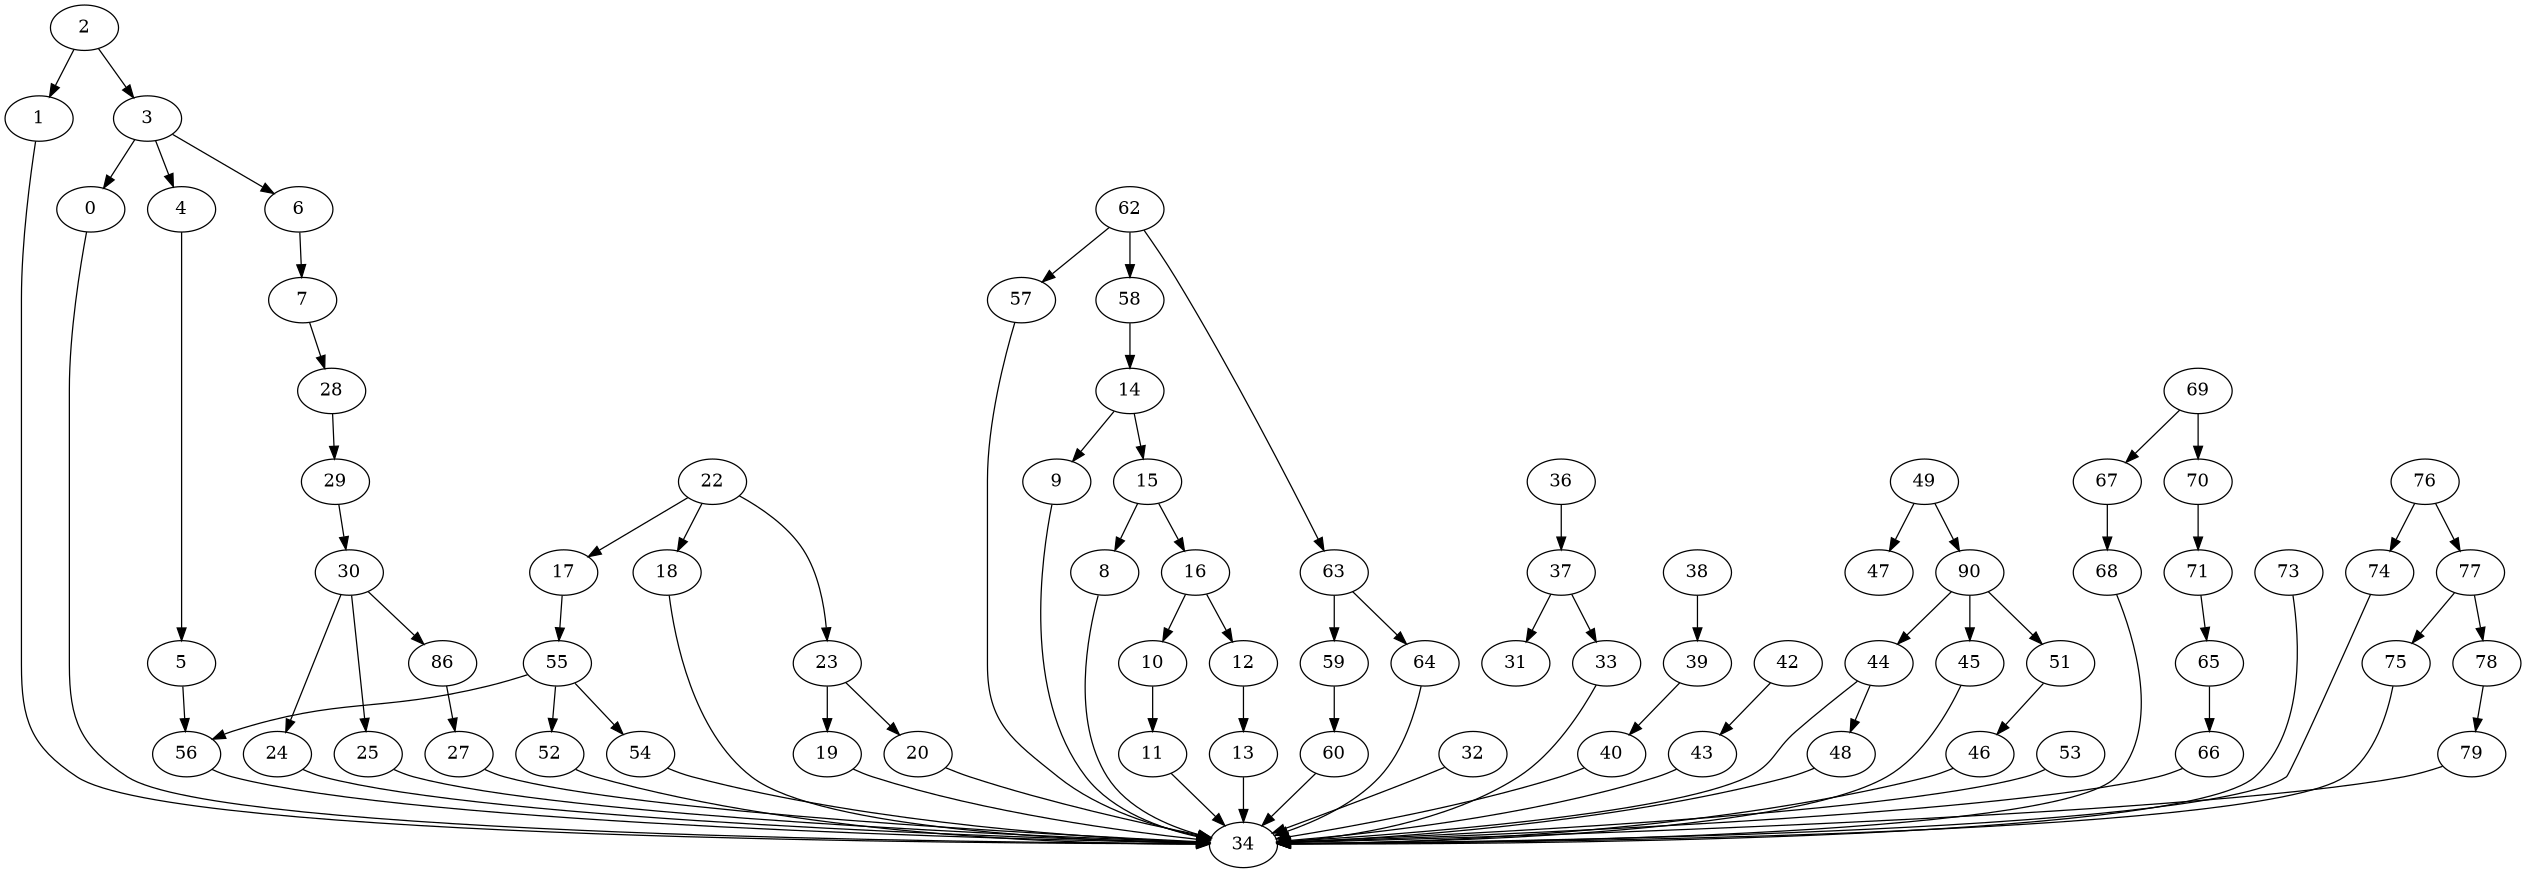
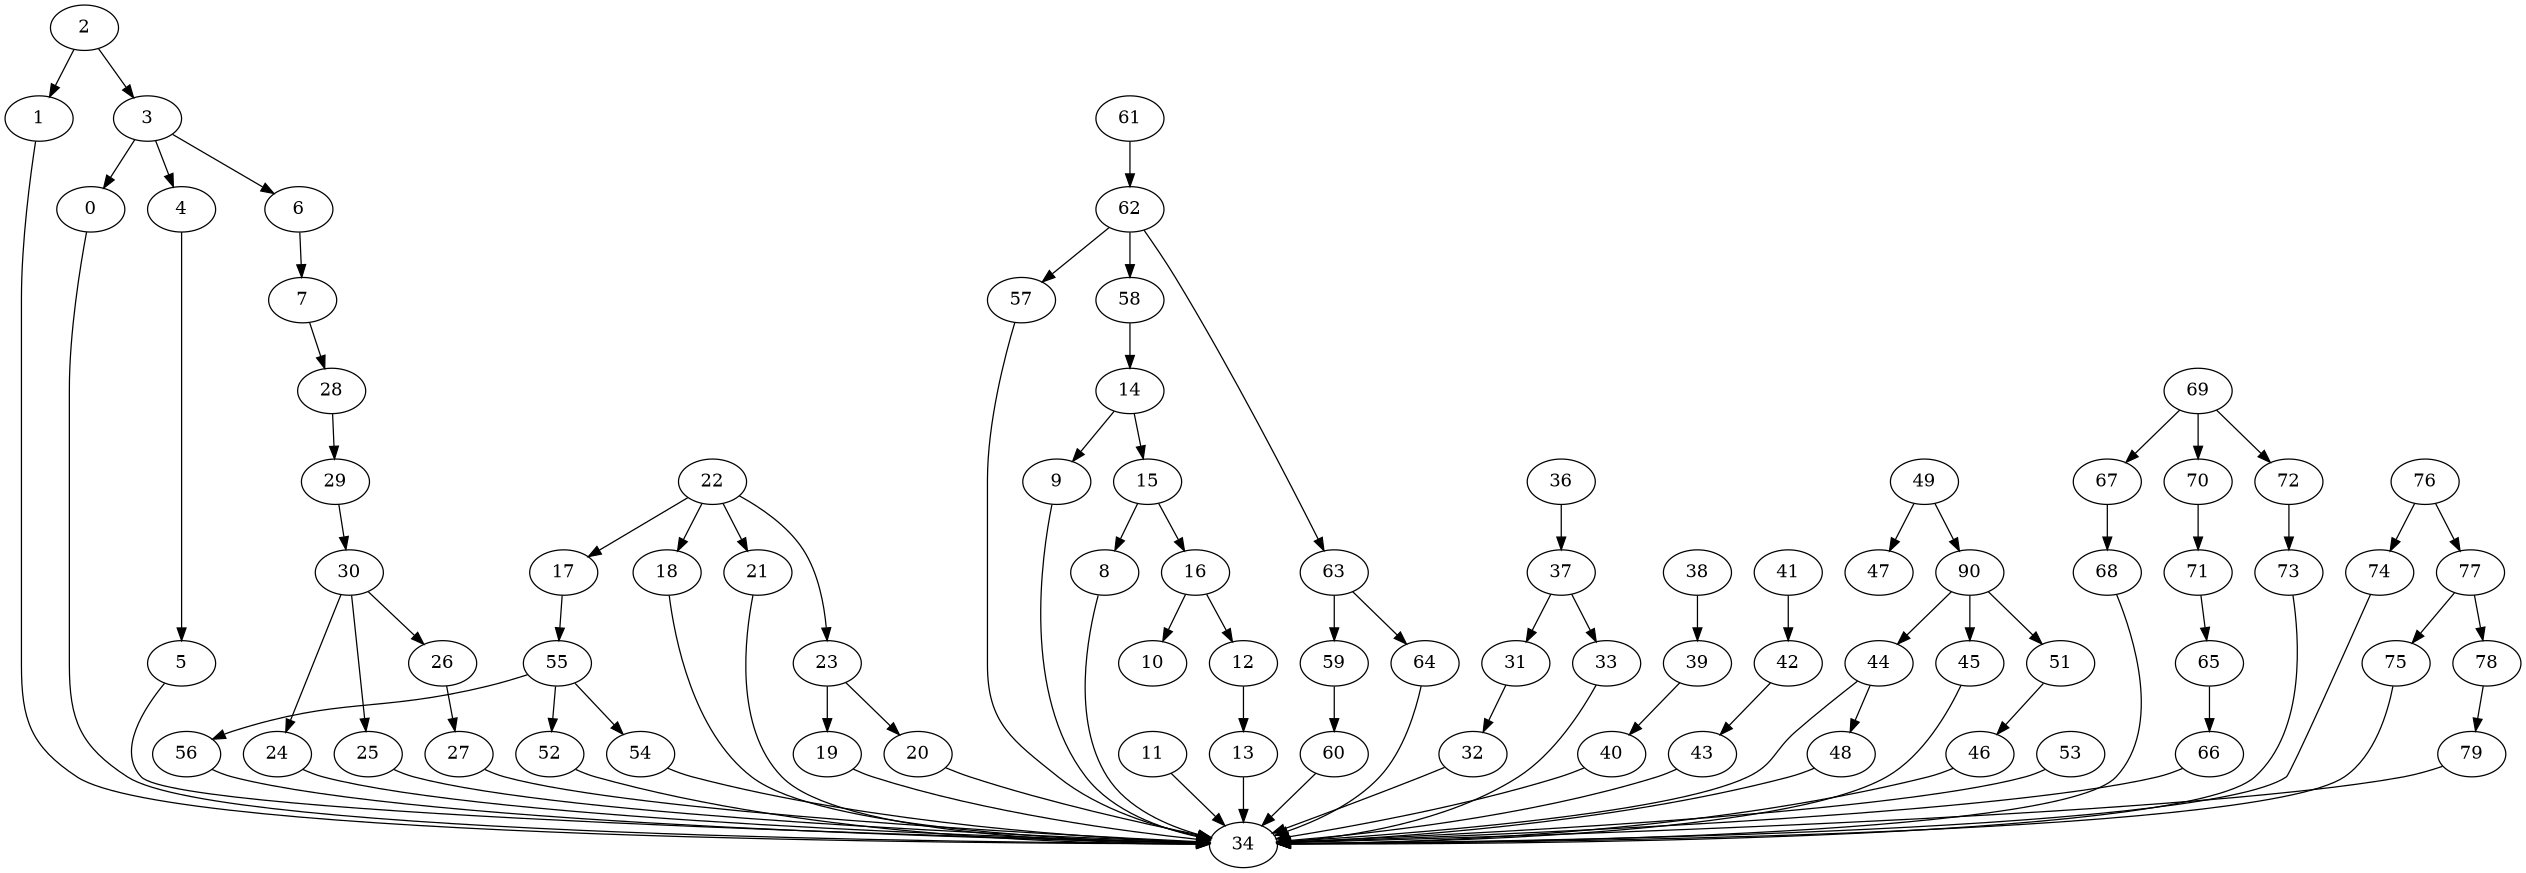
node "61": added
node "72": added
node "21": added
node "41": added
node "86": label "86" -> "26"
edge "5" -> "56": now "5" -> "34"
edge "10" -> "11": removed
edge "31" -> "32": added
